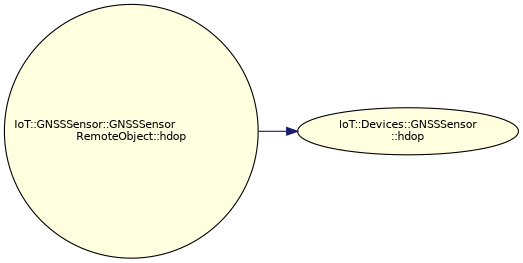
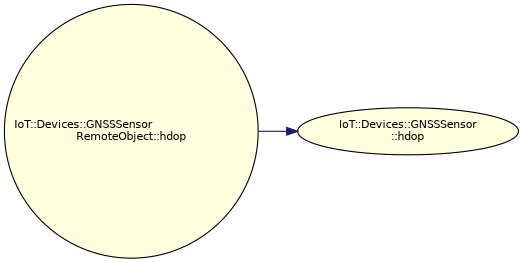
node "IoT::GNSSSensor::GNSSSensor RemoteObject::hdop": label "IoT::GNSSSensor::GNSSSensor RemoteObject::hdop" -> "IoT::Devices::GNSSSensor RemoteObject::hdop"
